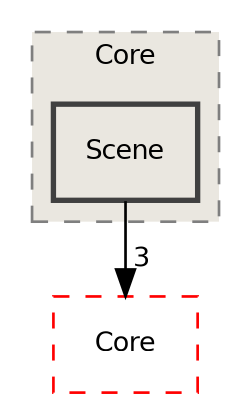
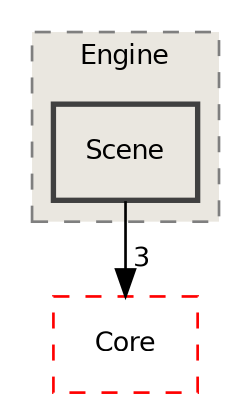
cluster "Core": label "Core" -> "Engine"
